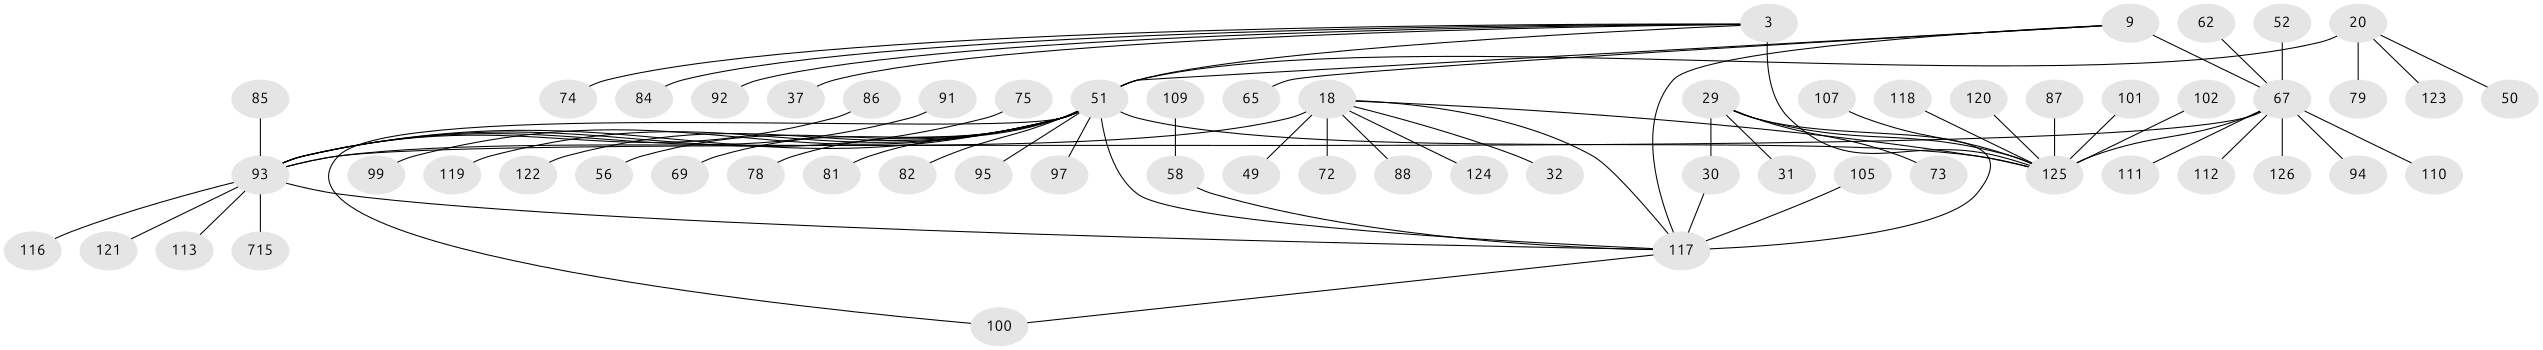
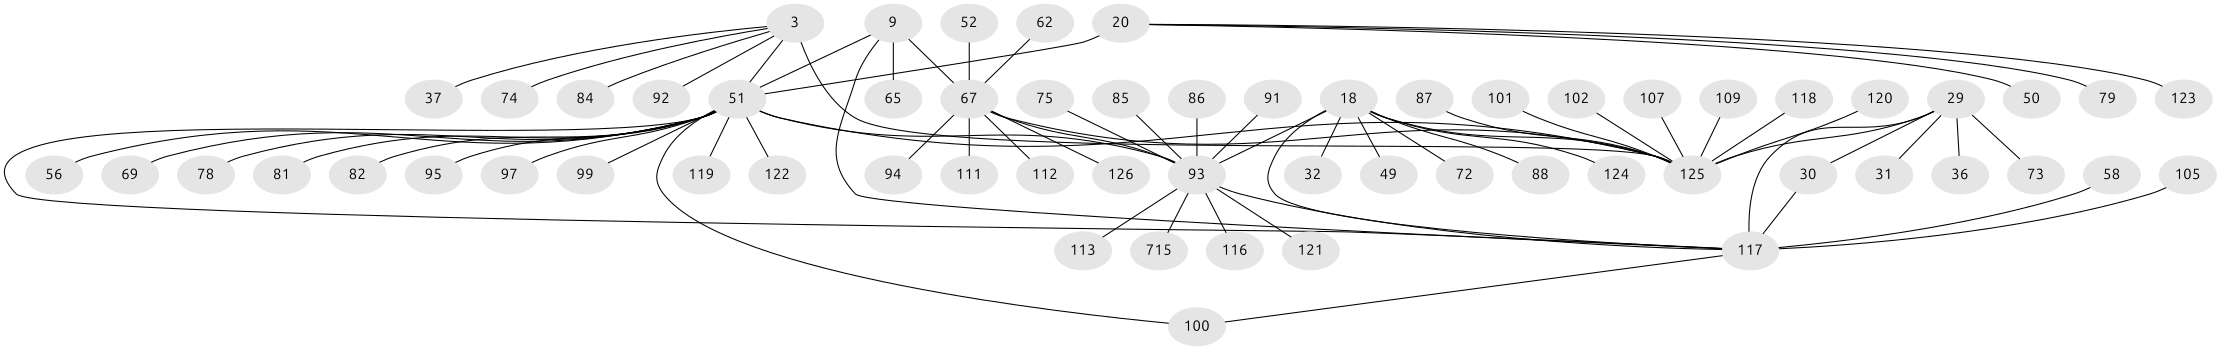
edge "109" -- "58": now "109" -- "125"
node "36": added
node "110": removed
